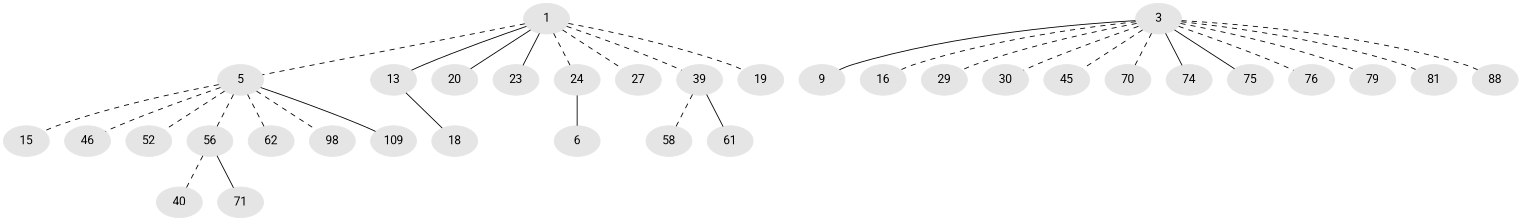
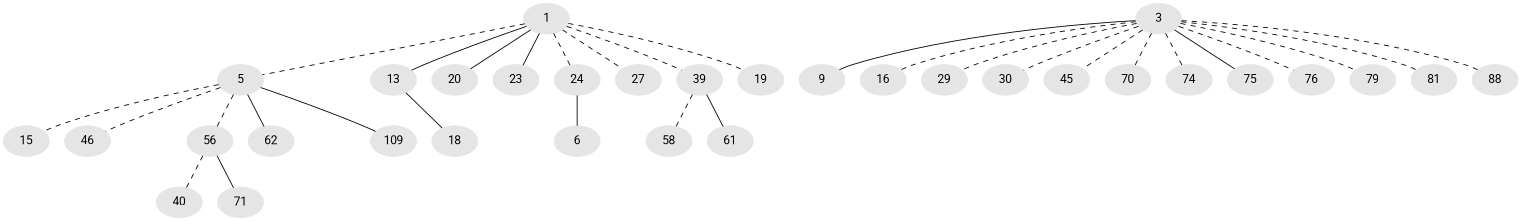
edge "3" -- "74": style solid -> dashed
edge "5" -- "62": style dashed -> solid
node "52": removed
node "98": removed
